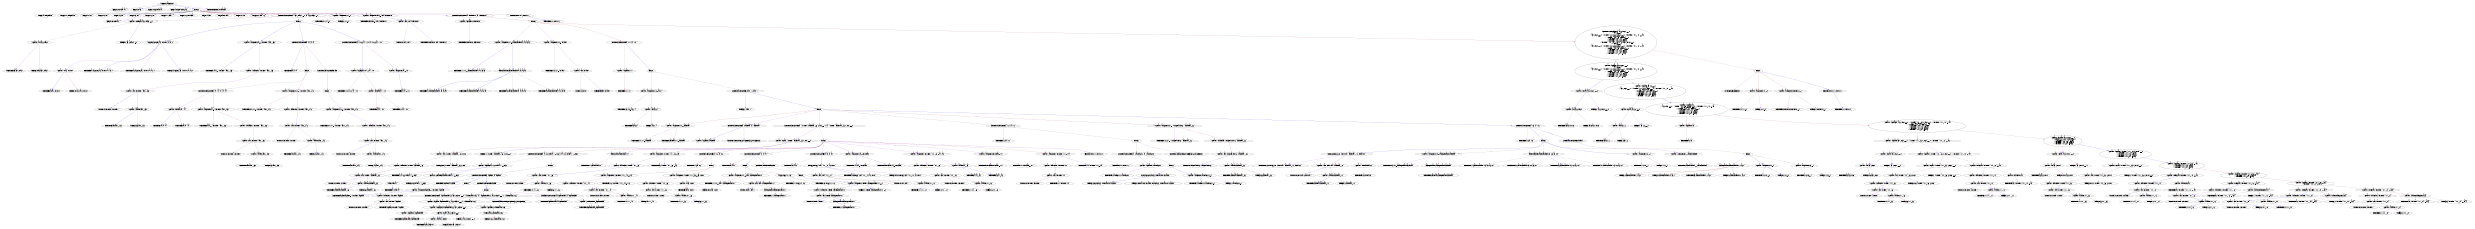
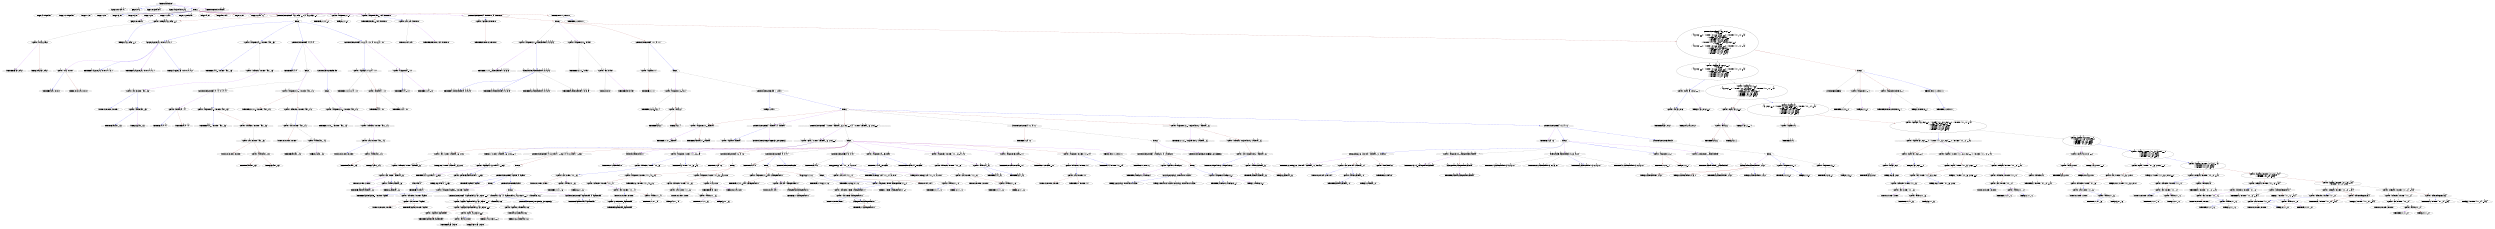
node "(IDENTIFIER,v10,a4 = v10)": added
